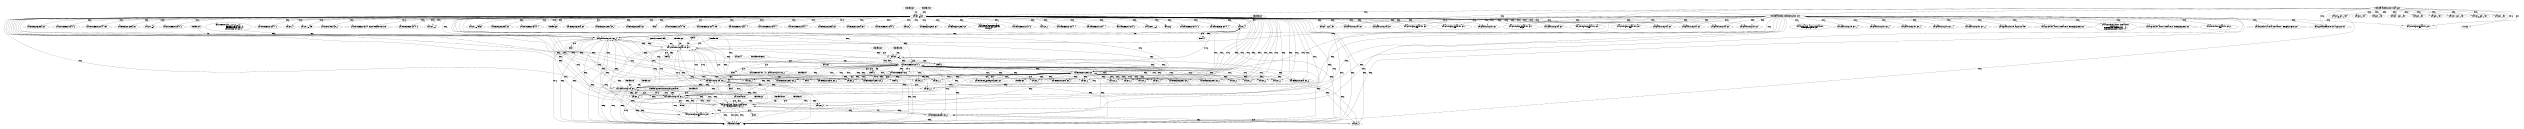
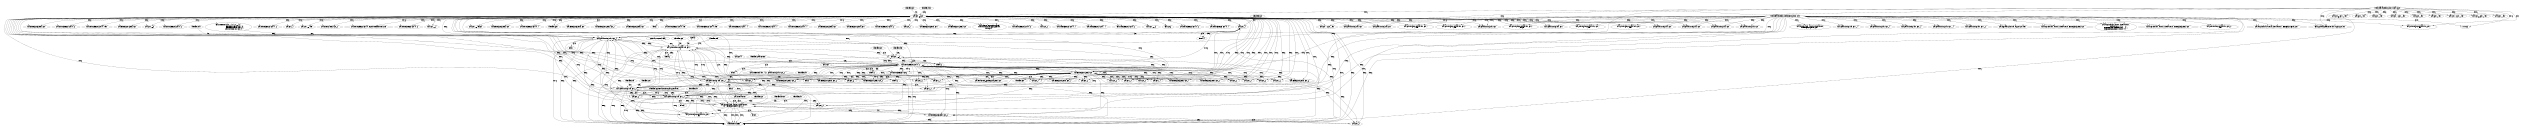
edge "(MethodParameterIn,netdissect_options *ndo)" -> "1000125": added, label "AST:"
node "(Call,options += 3)": label "(Call,options += 3)" -> "(Call,tptr += 3)"
node "(Identifier,extd_comm)": label "(Identifier,extd_comm)" -> "(Identifier,ipaddr_comm)"
